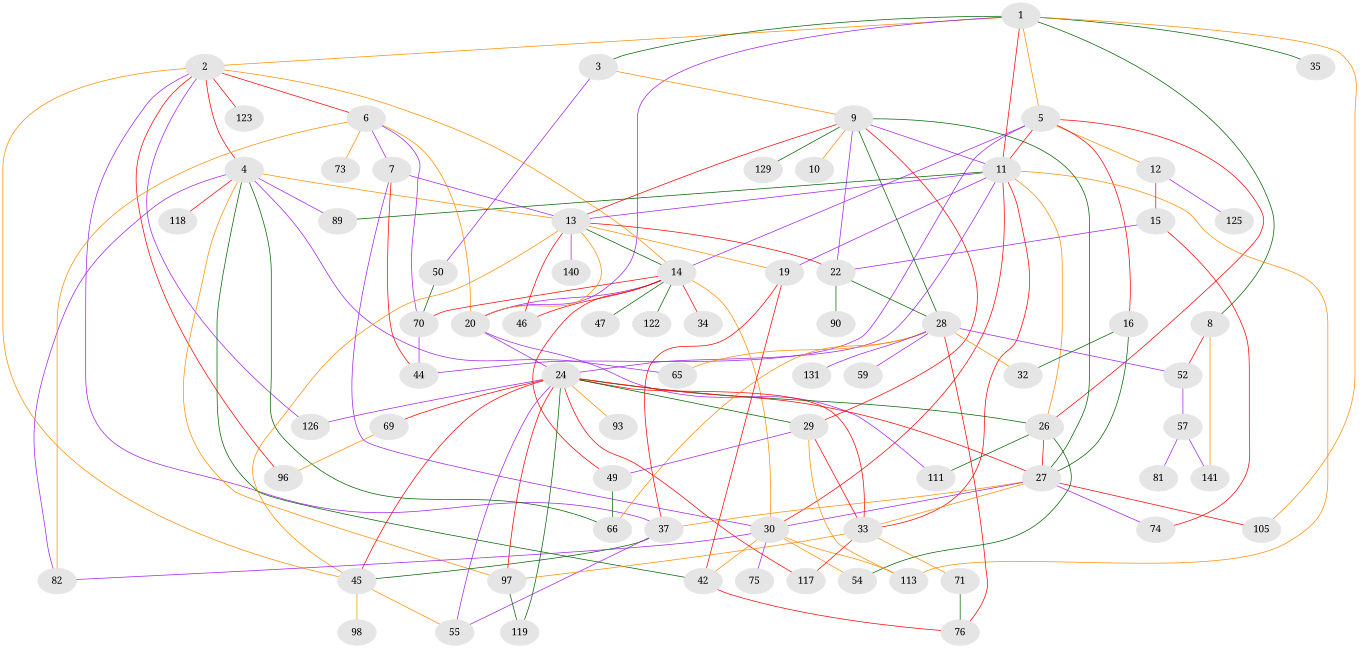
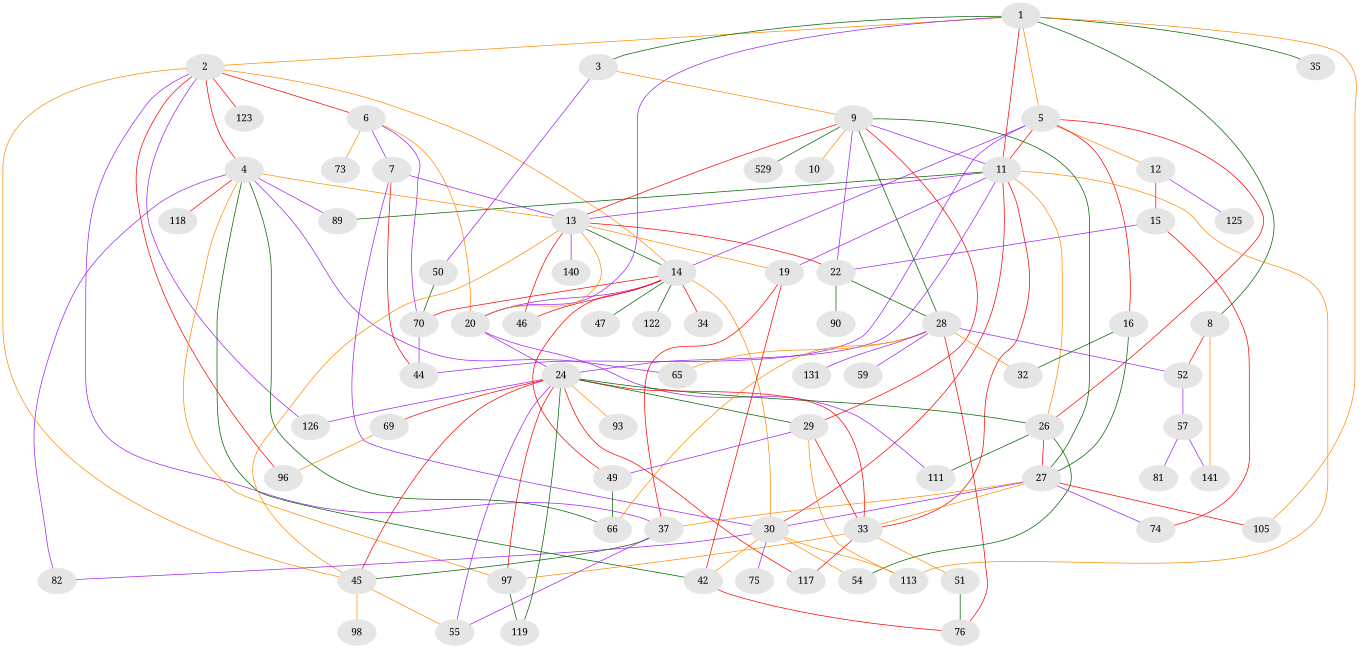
node "129": label "129" -> "529"
edge "6" -- "82": removed
edge "24" -- "27": removed
node "71": label "71" -> "51"
